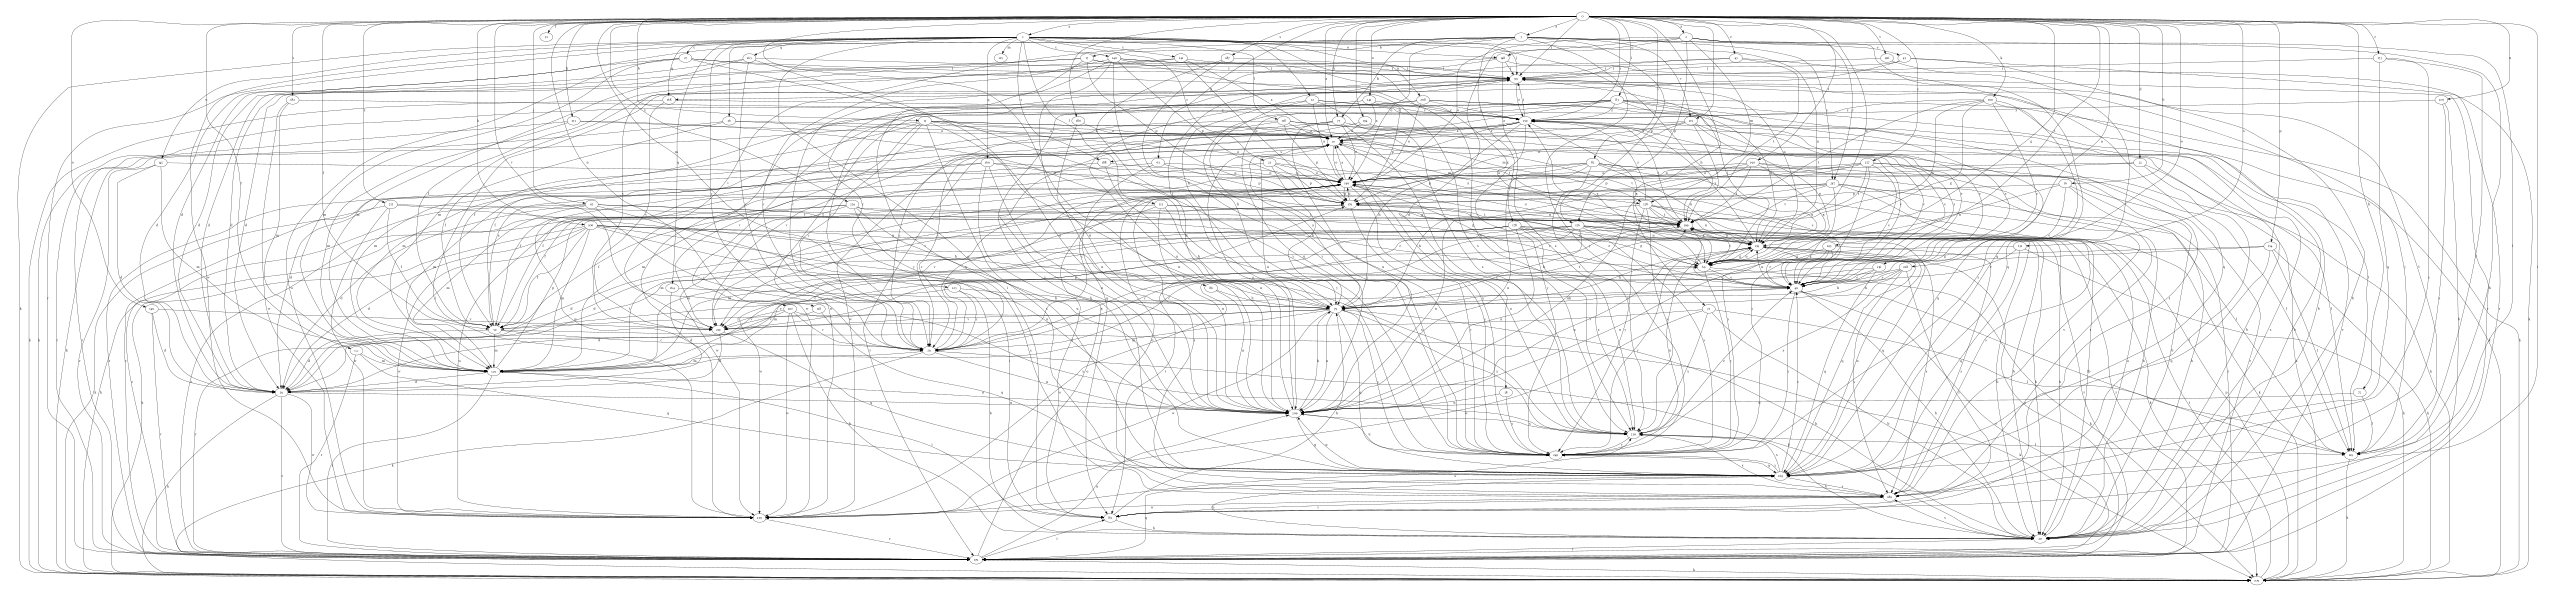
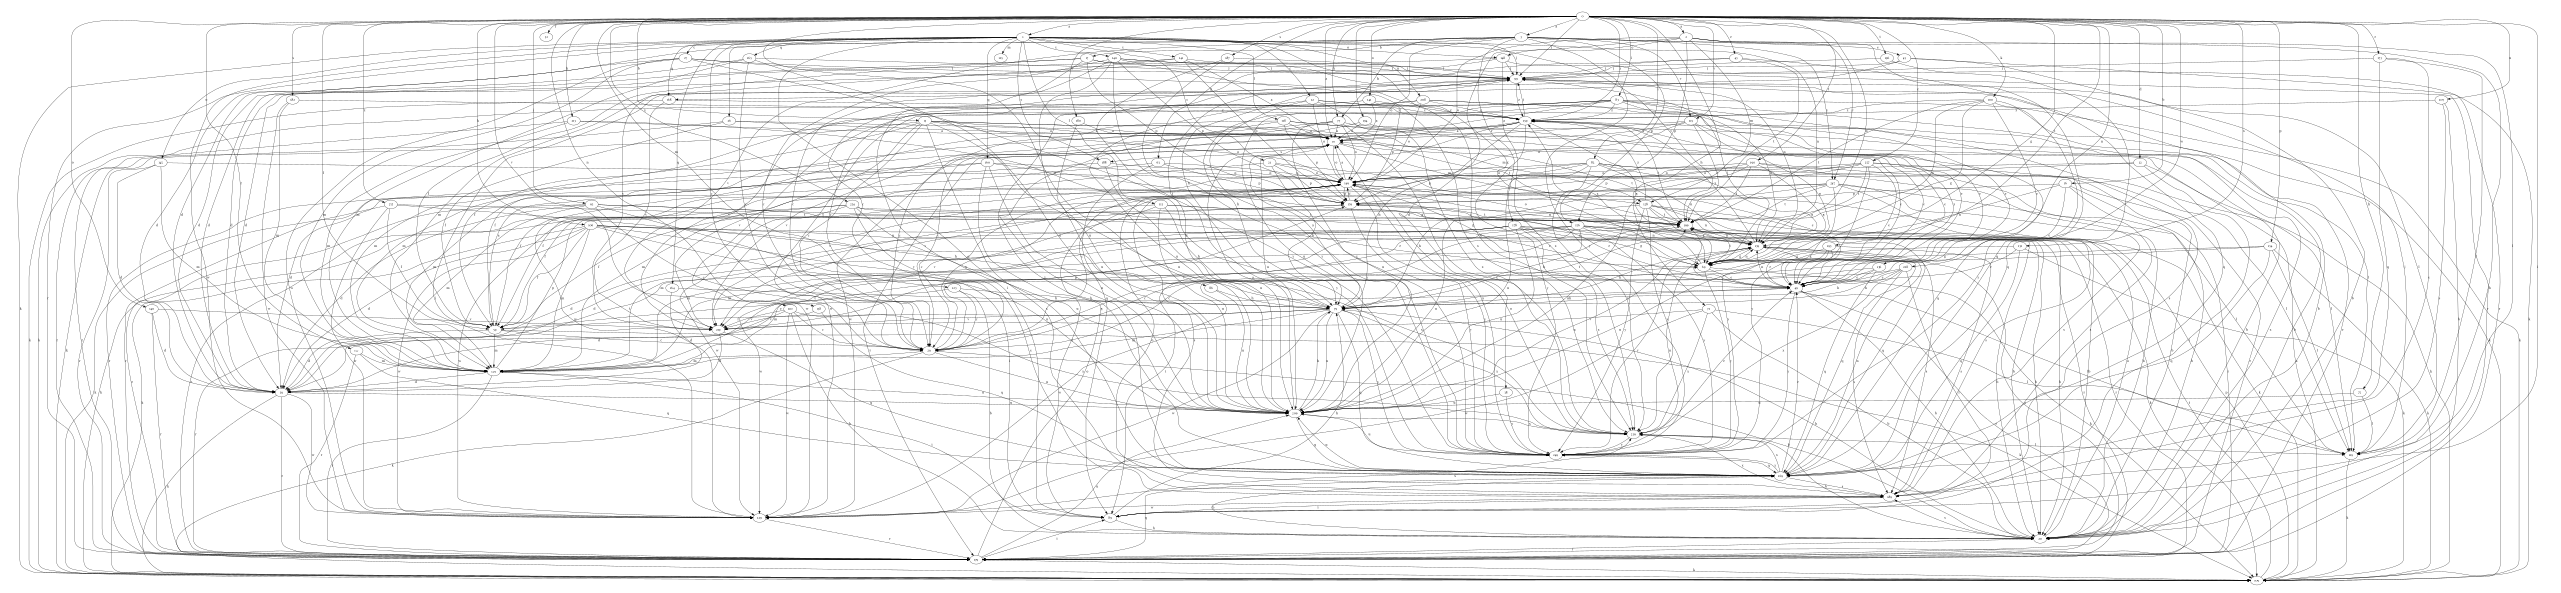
edge "199" -> "10": now "77" -> "10"
